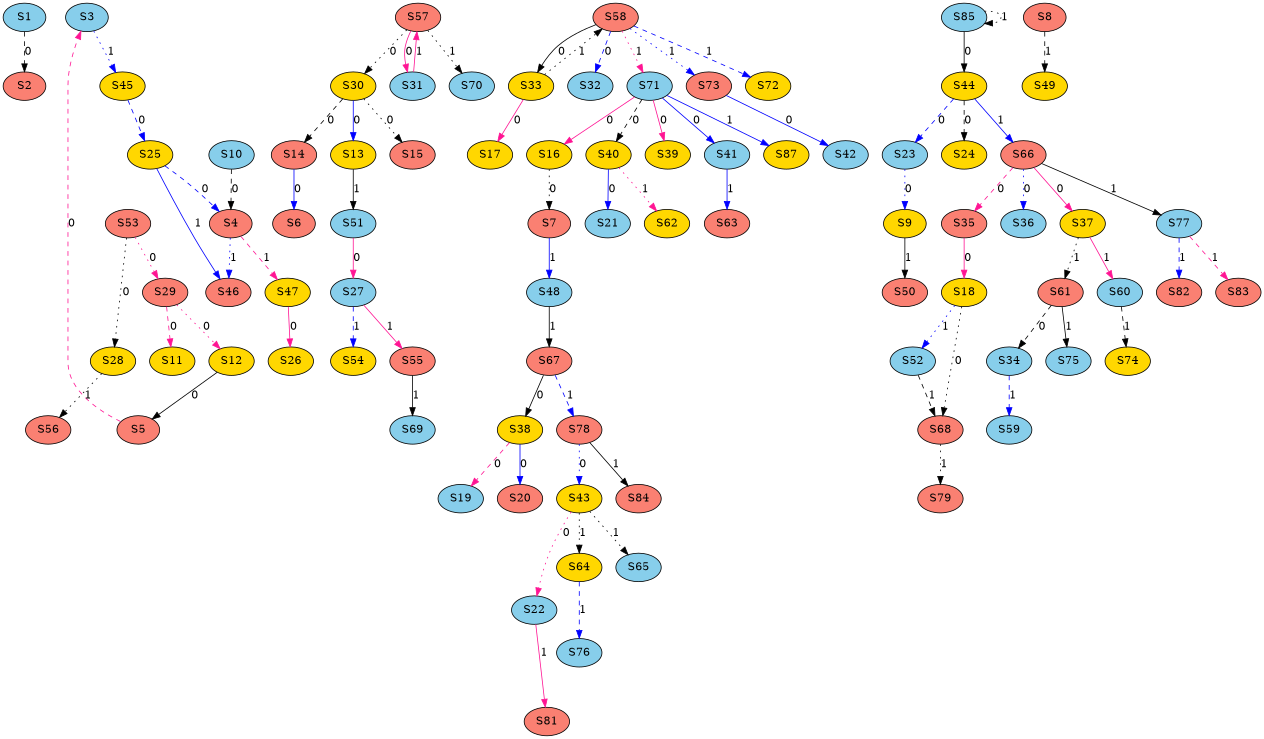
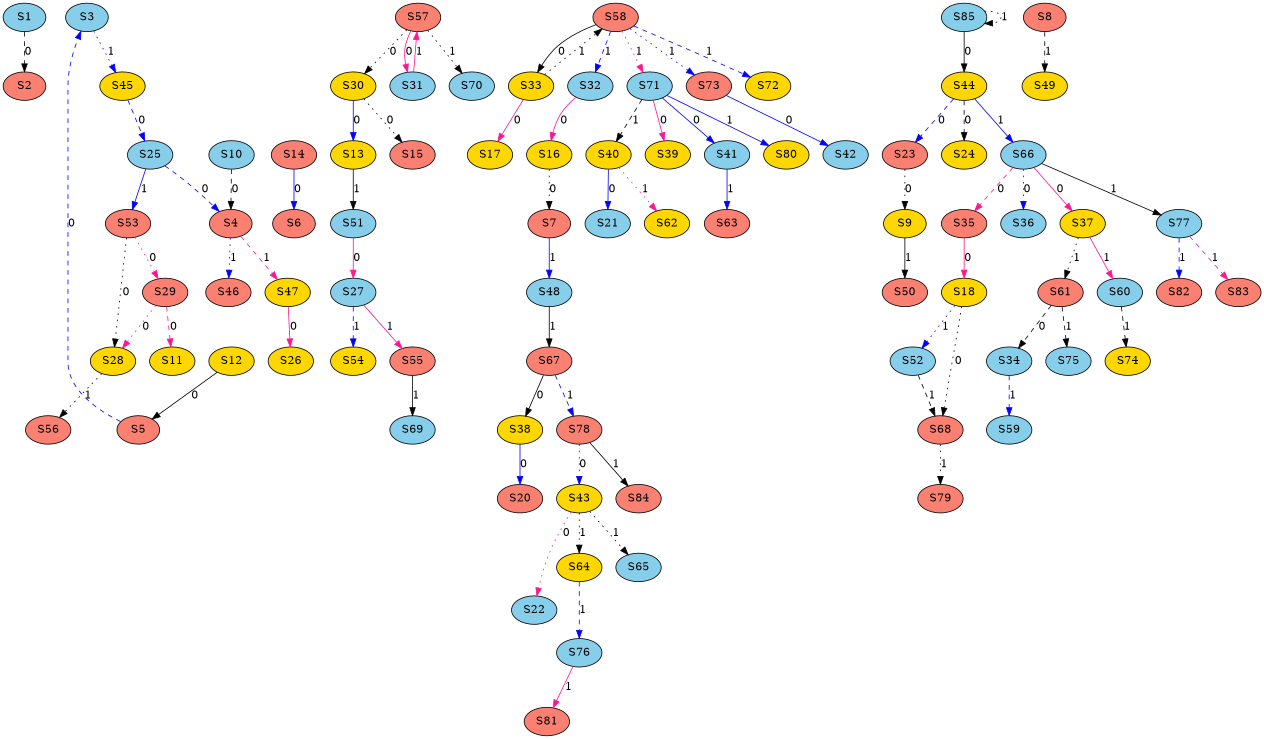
edge "S58" -> "S32": label "0" -> "1"
edge "S30" -> "S14": removed, label "0"
edge "S71" -> "S16": now "S32" -> "S16"
edge "S71" -> "S40": label "0" -> "1"
node "S25": fillcolor gold -> skyblue
node "S87": label "S87" -> "S80"
node "S23": fillcolor skyblue -> salmon
node "S66": fillcolor salmon -> skyblue
edge "S23" -> "S9": color blue -> black
edge "S25" -> "S46": now "S25" -> "S53"
edge "S5" -> "S3": color deeppink -> blue
edge "S61" -> "S75": style solid -> dashed
edge "S29" -> "S12": now "S29" -> "S28"
node "S19": removed
edge "S22" -> "S81": now "S76" -> "S81"
